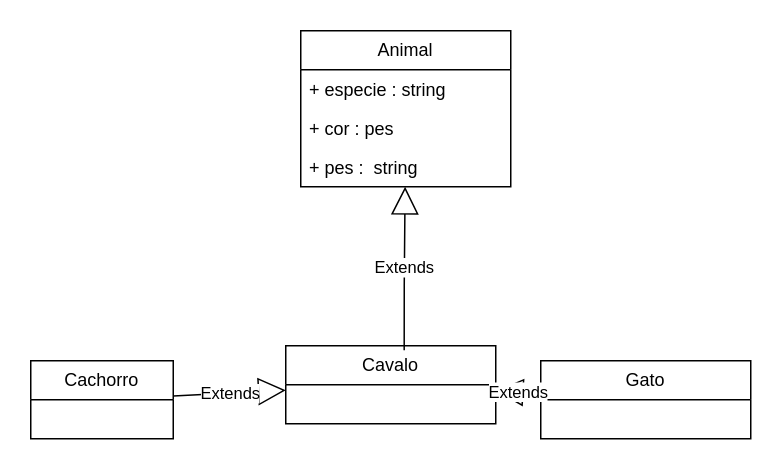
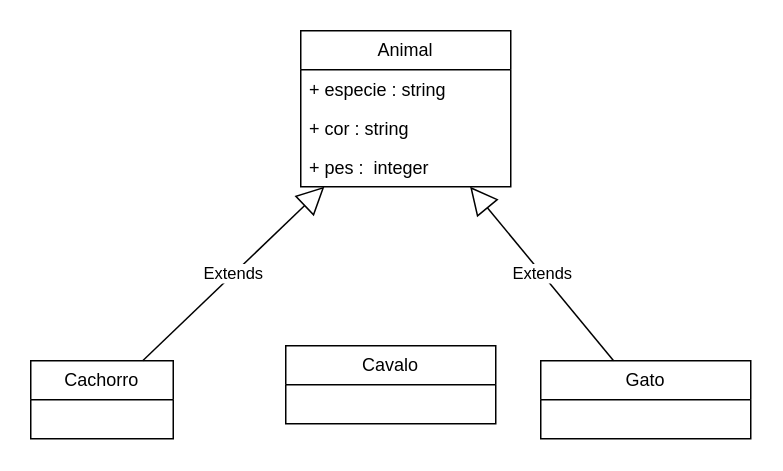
node "+ cor : pes": label "+ cor : pes" -> "+ cor : string"
node "+ pes : string": label "+ pes : string" -> "+ pes : integer"
edge "Cavalo" -> "Animal": removed, label "Extends"
edge "Gato" -> "Cavalo": now "Gato" -> "Animal"
edge "Cachorro" -> "Cavalo": now "Cachorro" -> "Animal"
